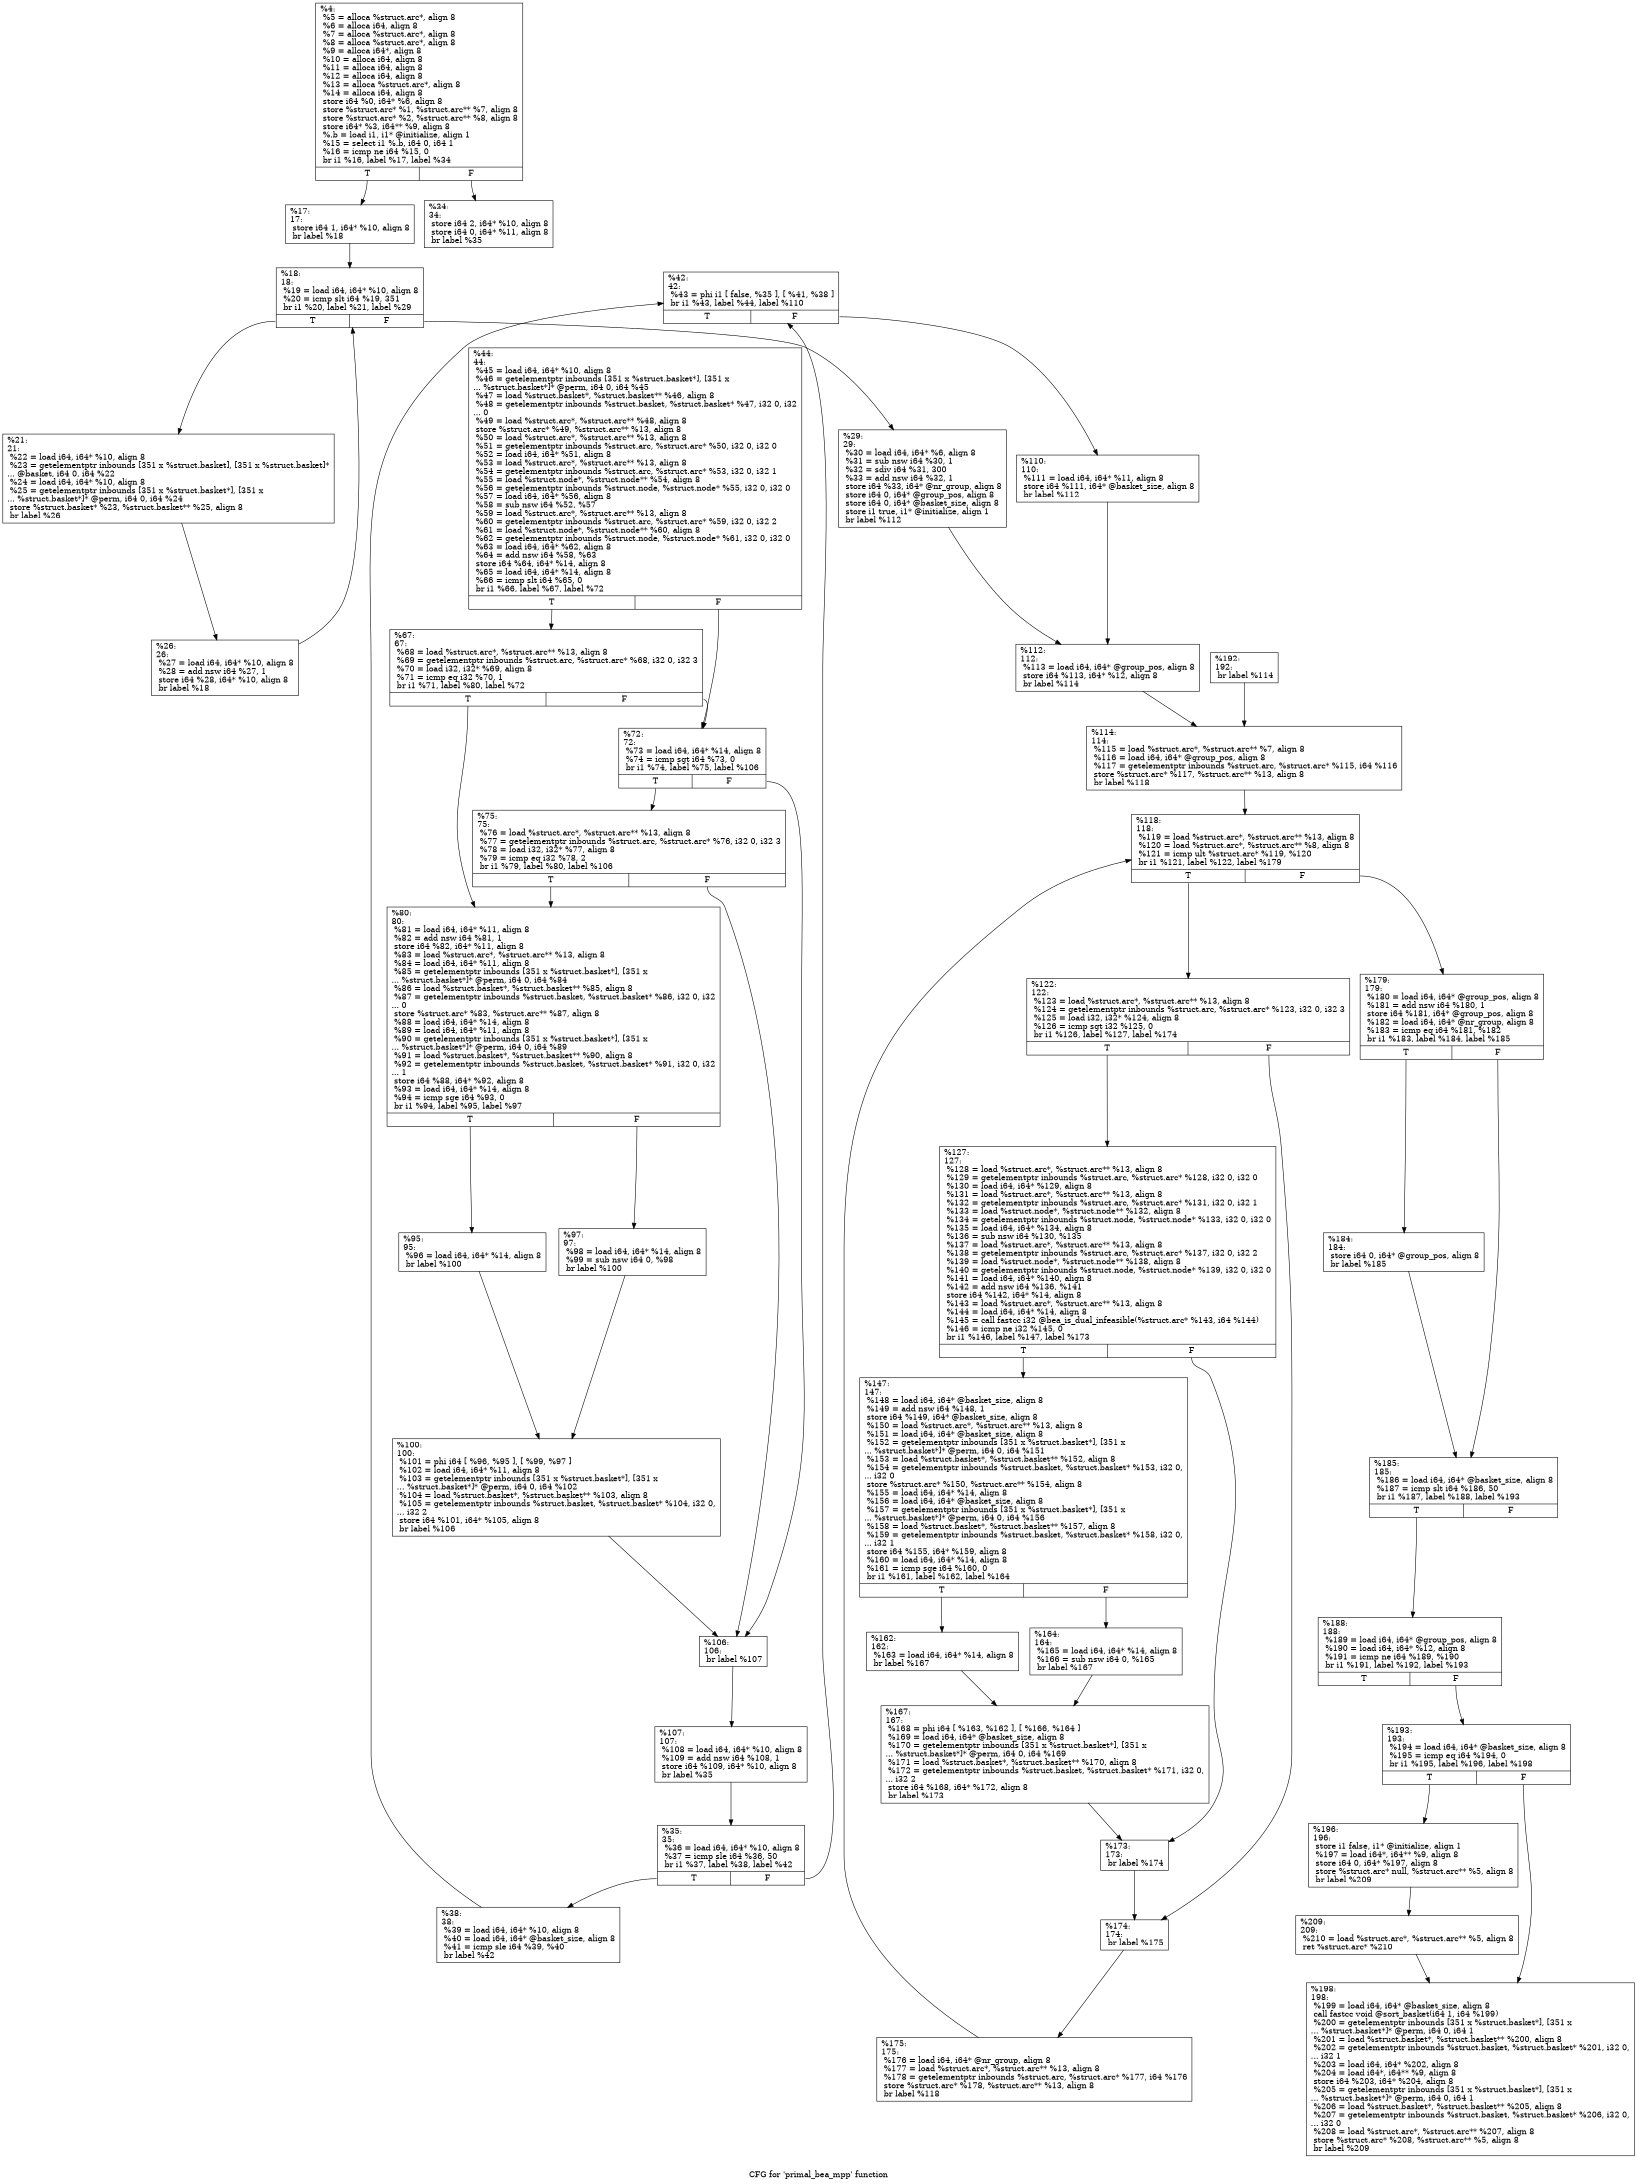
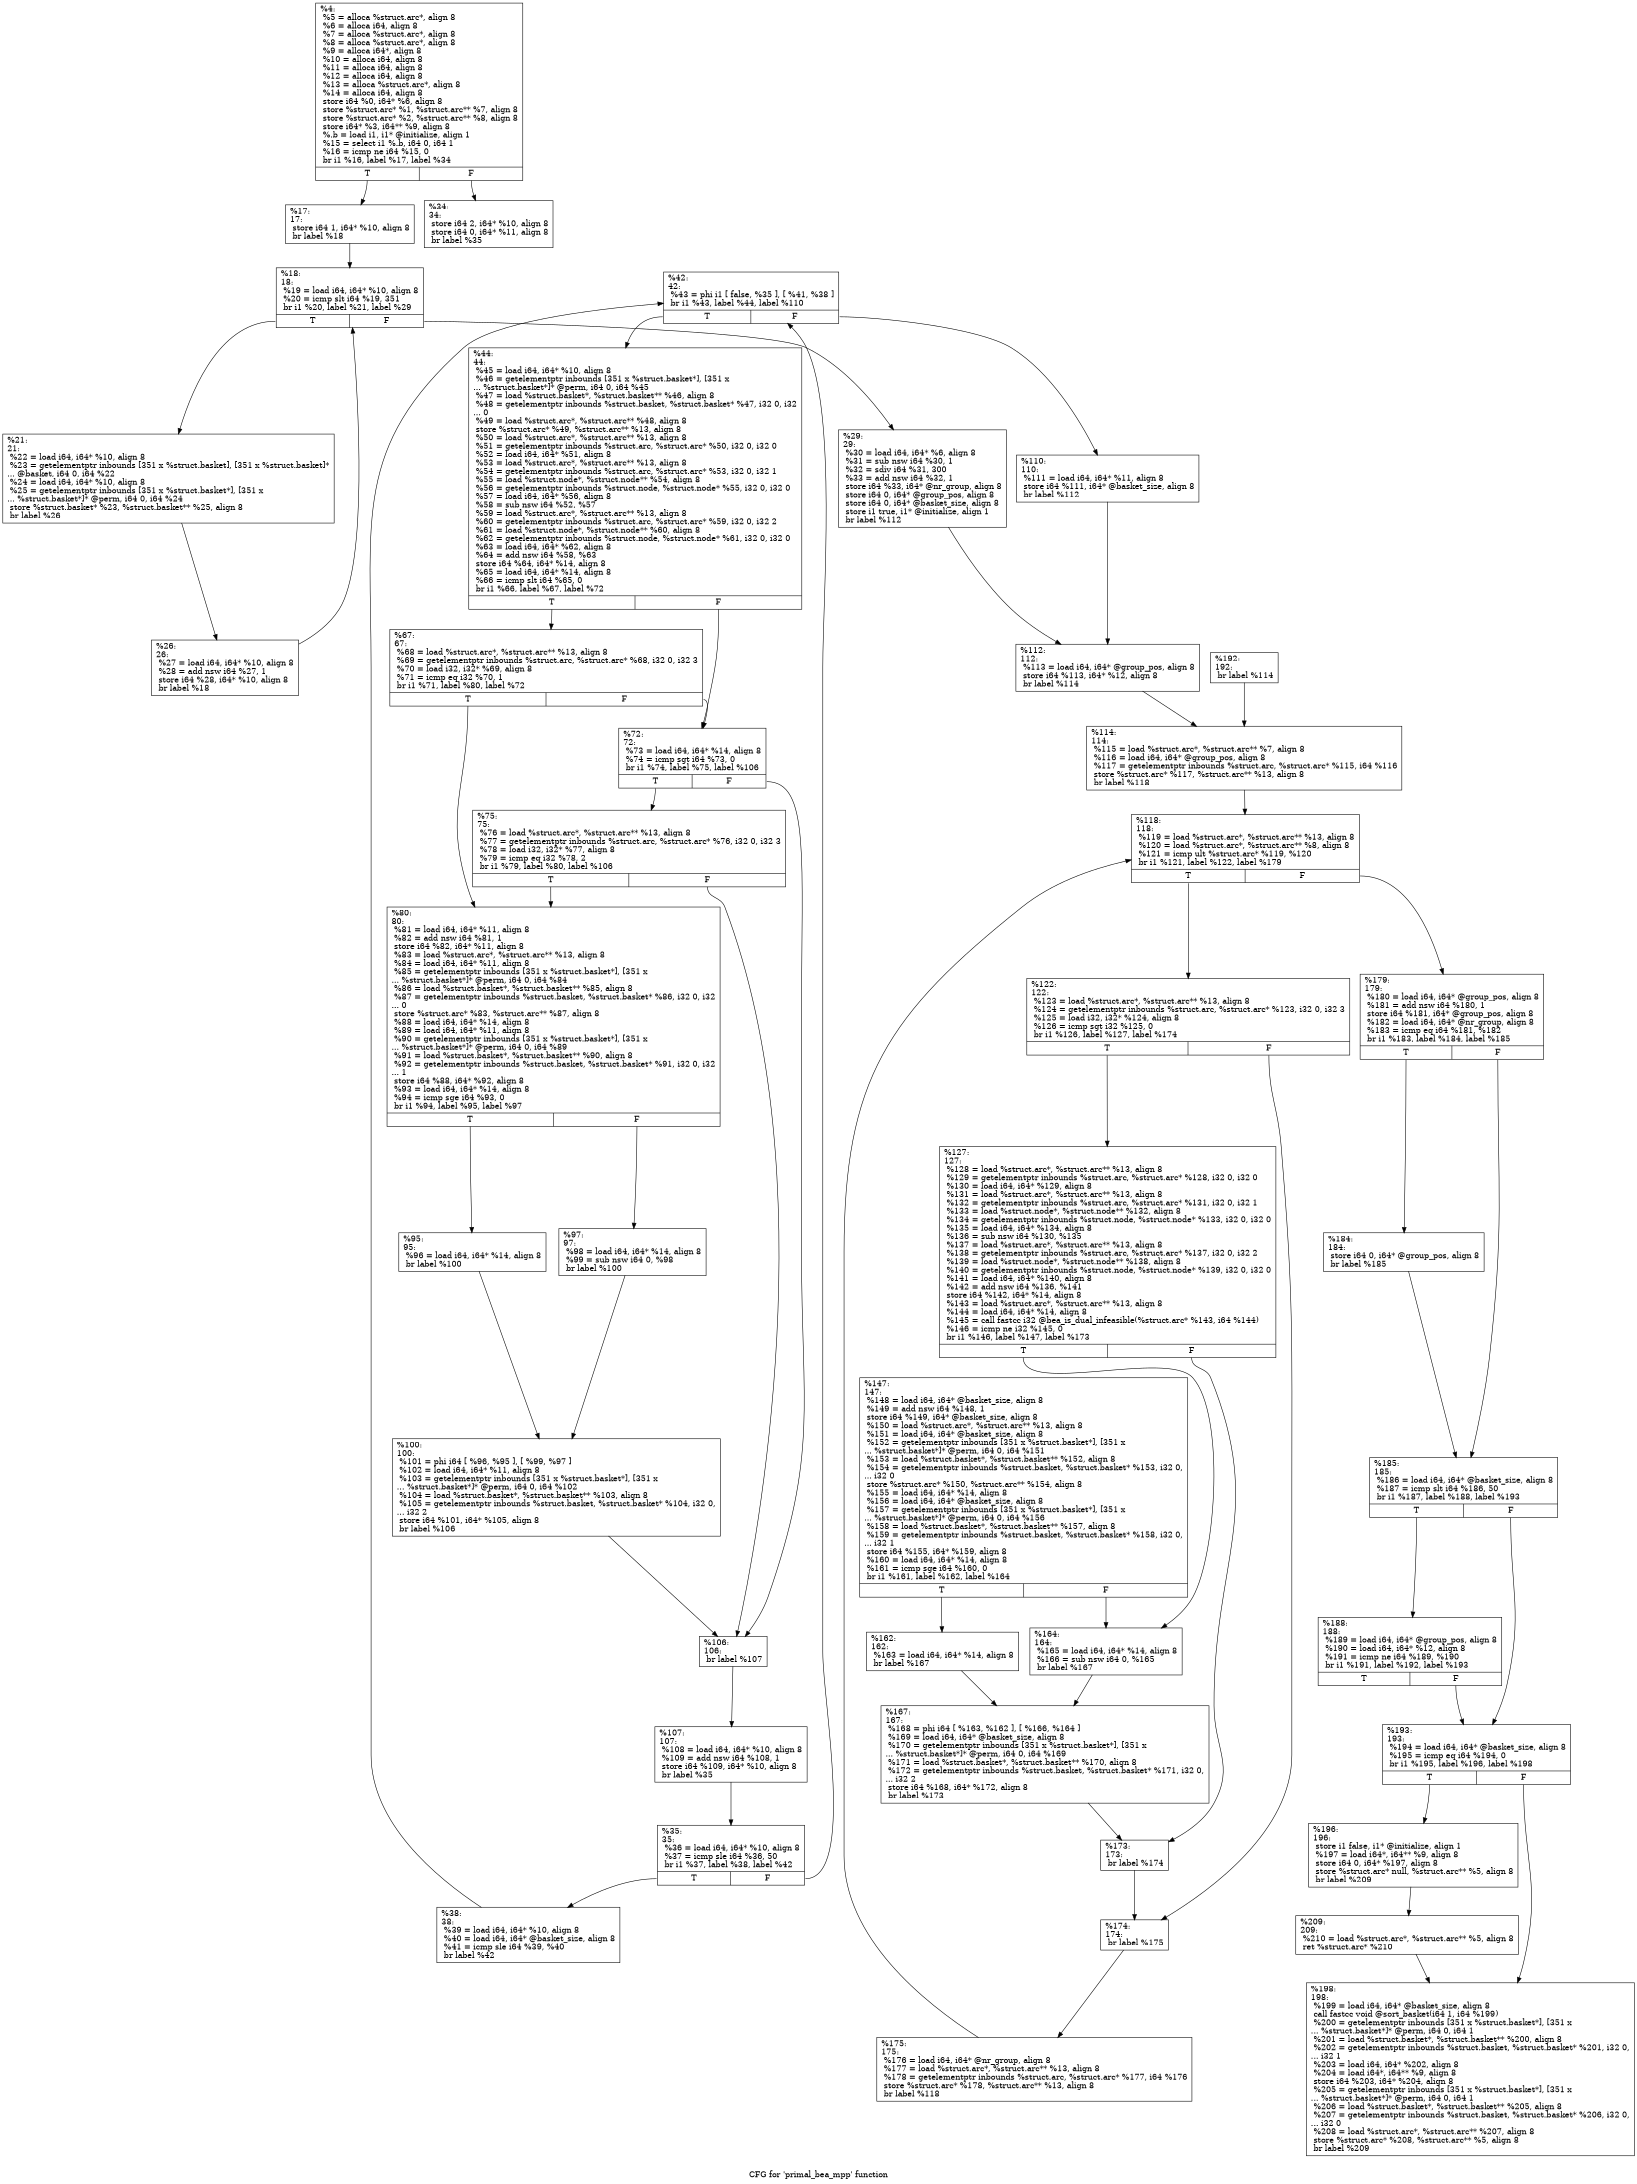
edge "%42:" -> "%44:": added
edge "%127:" -> "%147:": now "%127:" -> "%164:"
edge "%185:" -> "%193:": added
